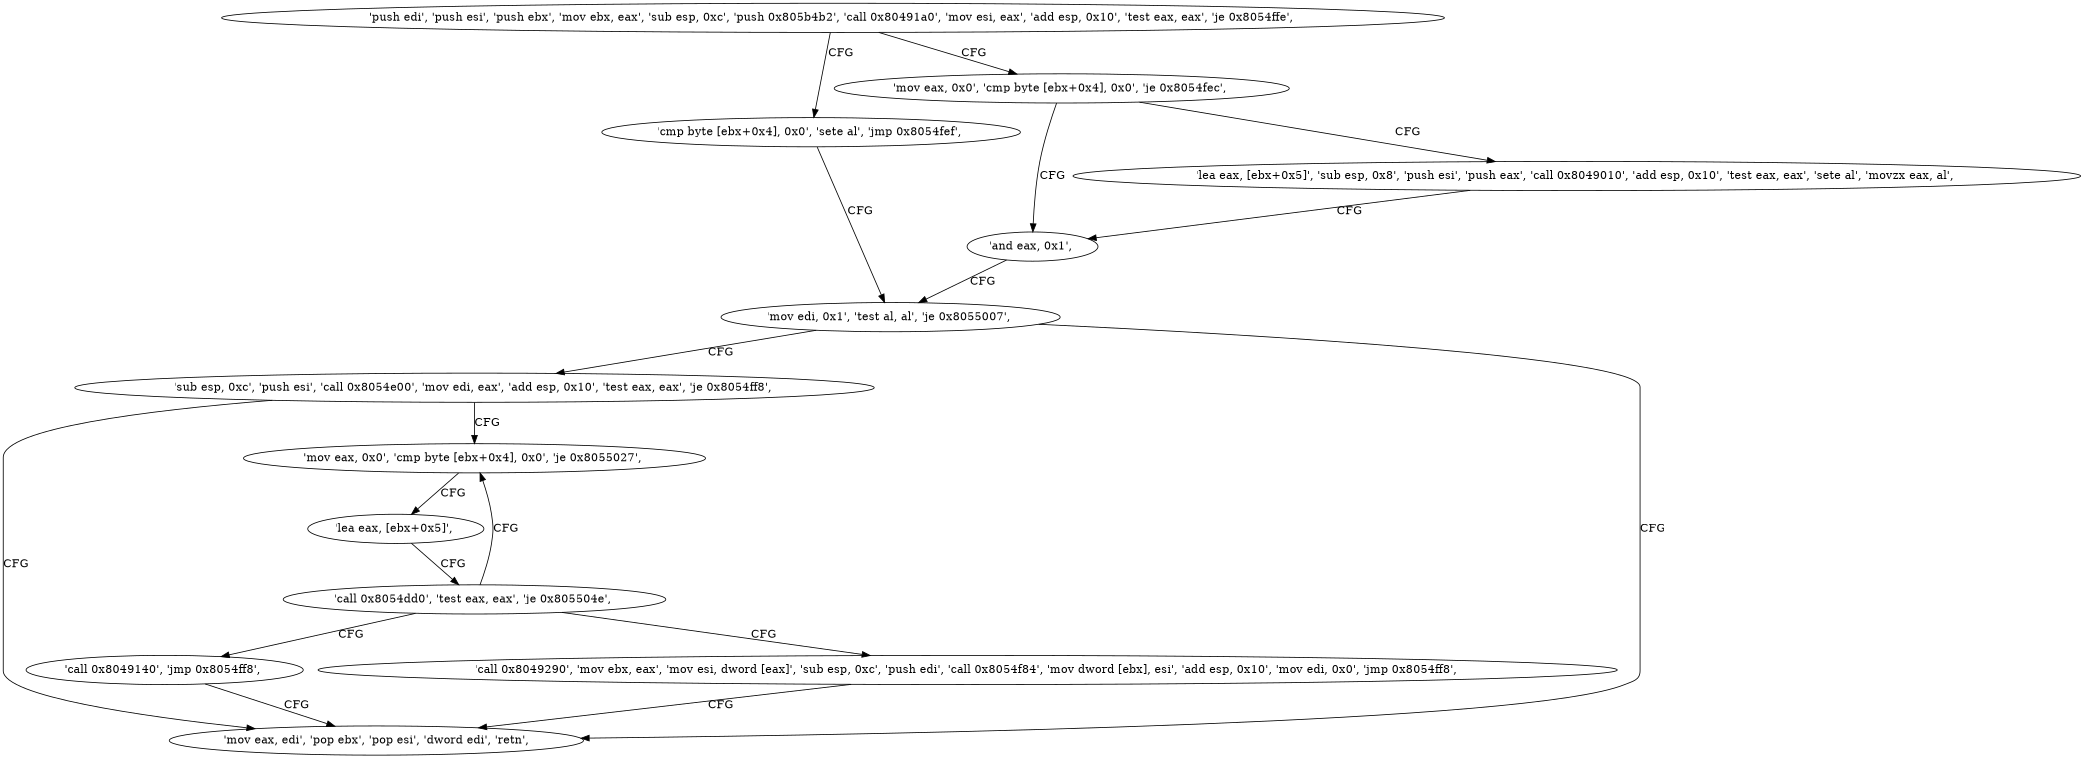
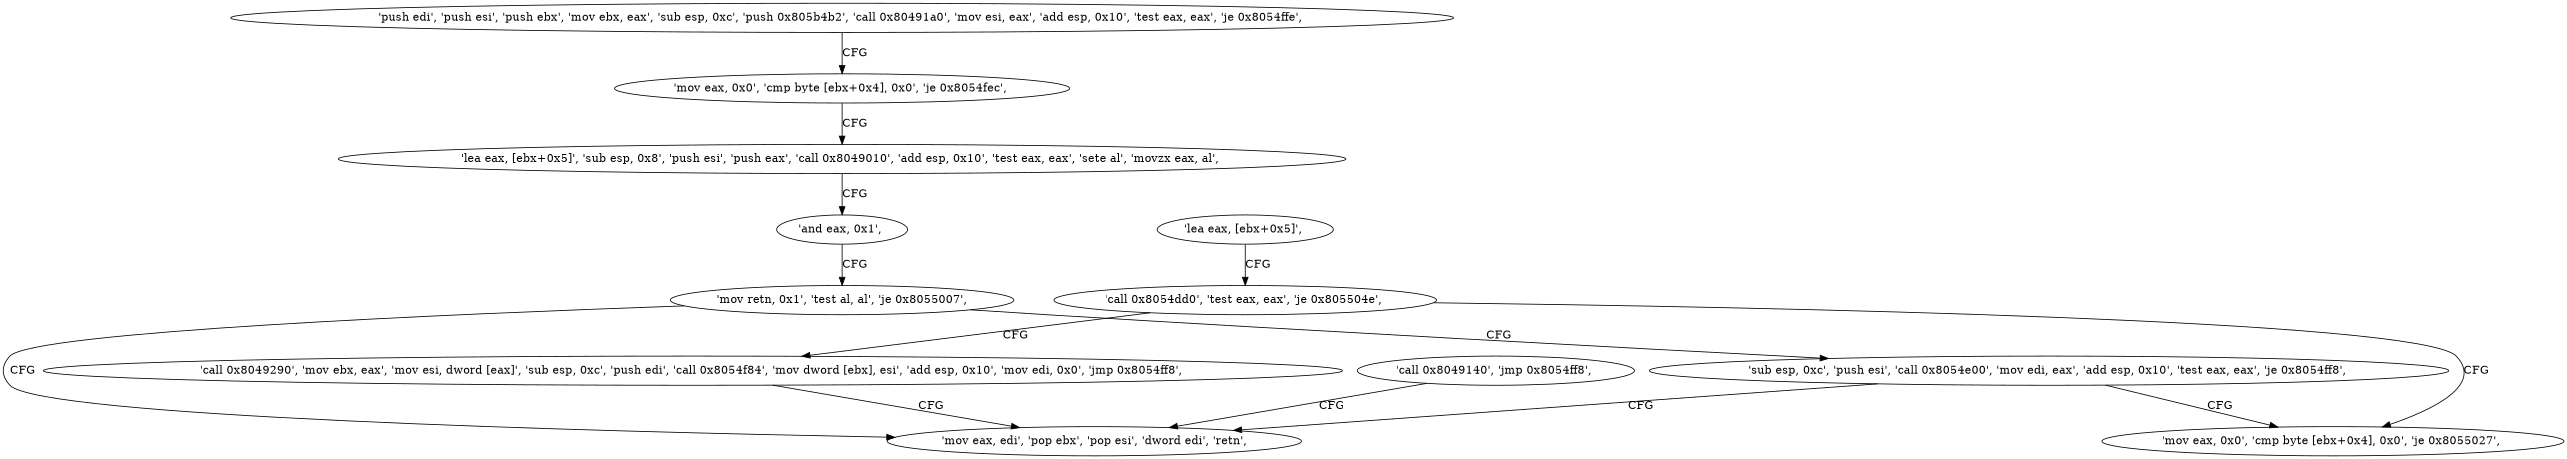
node "'cmp byte [ebx+0x4], 0x0', 'sete al', 'jmp 0x8054fef',": removed
edge "'mov eax, 0x0', 'cmp byte [ebx+0x4], 0x0', 'je 0x8054fec'," -> "'and eax, 0x1',": removed, label "CFG"
node "'mov edi, 0x1', 'test al, al', 'je 0x8055007',": label "'mov edi, 0x1', 'test al, al', 'je 0x8055007'," -> "'mov retn, 0x1', 'test al, al', 'je 0x8055007',"
edge "'mov eax, 0x0', 'cmp byte [ebx+0x4], 0x0', 'je 0x8055027'," -> "'lea eax, [ebx+0x5]',": removed, label "CFG"
edge "'call 0x8054dd0', 'test eax, eax', 'je 0x805504e'," -> "'call 0x8049140', 'jmp 0x8054ff8',": removed, label "CFG"
